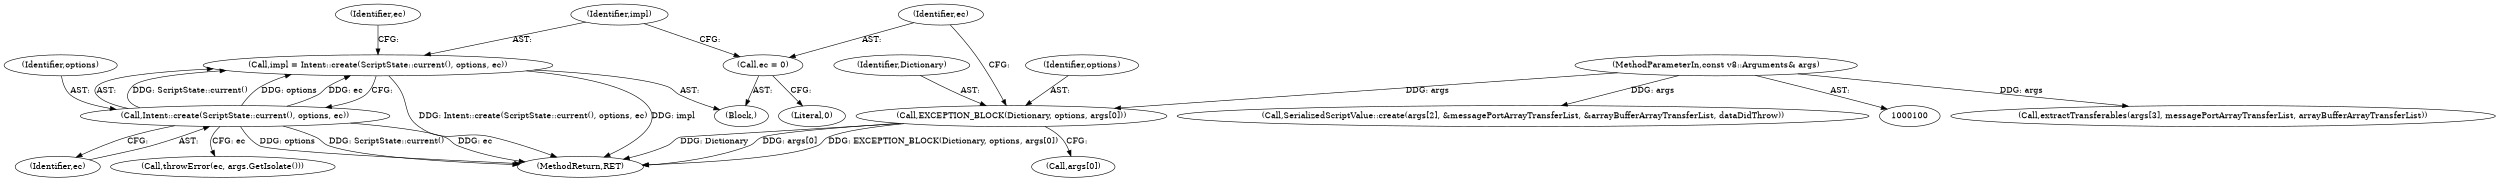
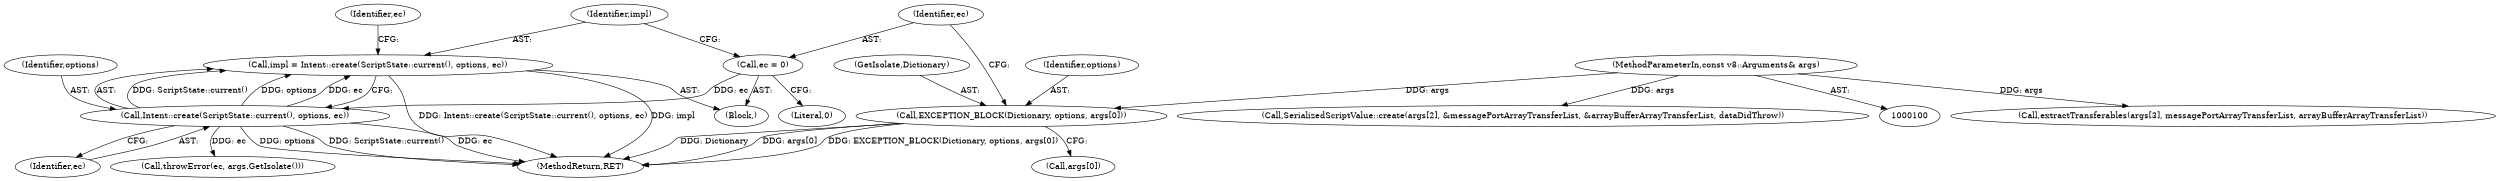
node "(Identifier,Dictionary)": label "(Identifier,Dictionary)" -> "(GetIsolate,Dictionary)"
edge "(Call,ec = 0)" -> "(Call,Intent::create(ScriptState::current(), options, ec))": added, label "DDG: ec"
edge "(Call,Intent::create(ScriptState::current(), options, ec))" -> "(Call,throwError(ec, args.GetIsolate()))": label "CFG: ec" -> "DDG: ec"
